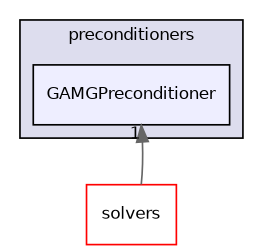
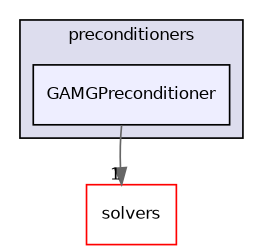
edge "solvers" -> "GAMGPreconditioner": reversed
